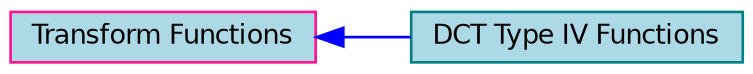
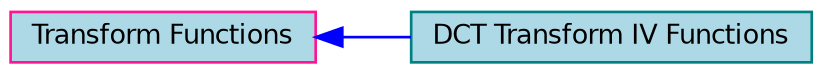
node "DCT Type IV Functions": label "DCT Type IV Functions" -> "DCT Transform IV Functions"
